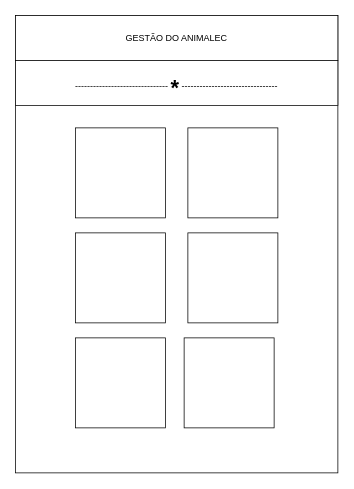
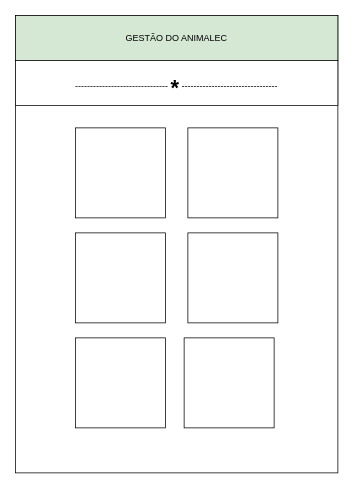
node "GESTÃO DO ANIMALEC": fillcolor #ffffff -> #d5e8d4
